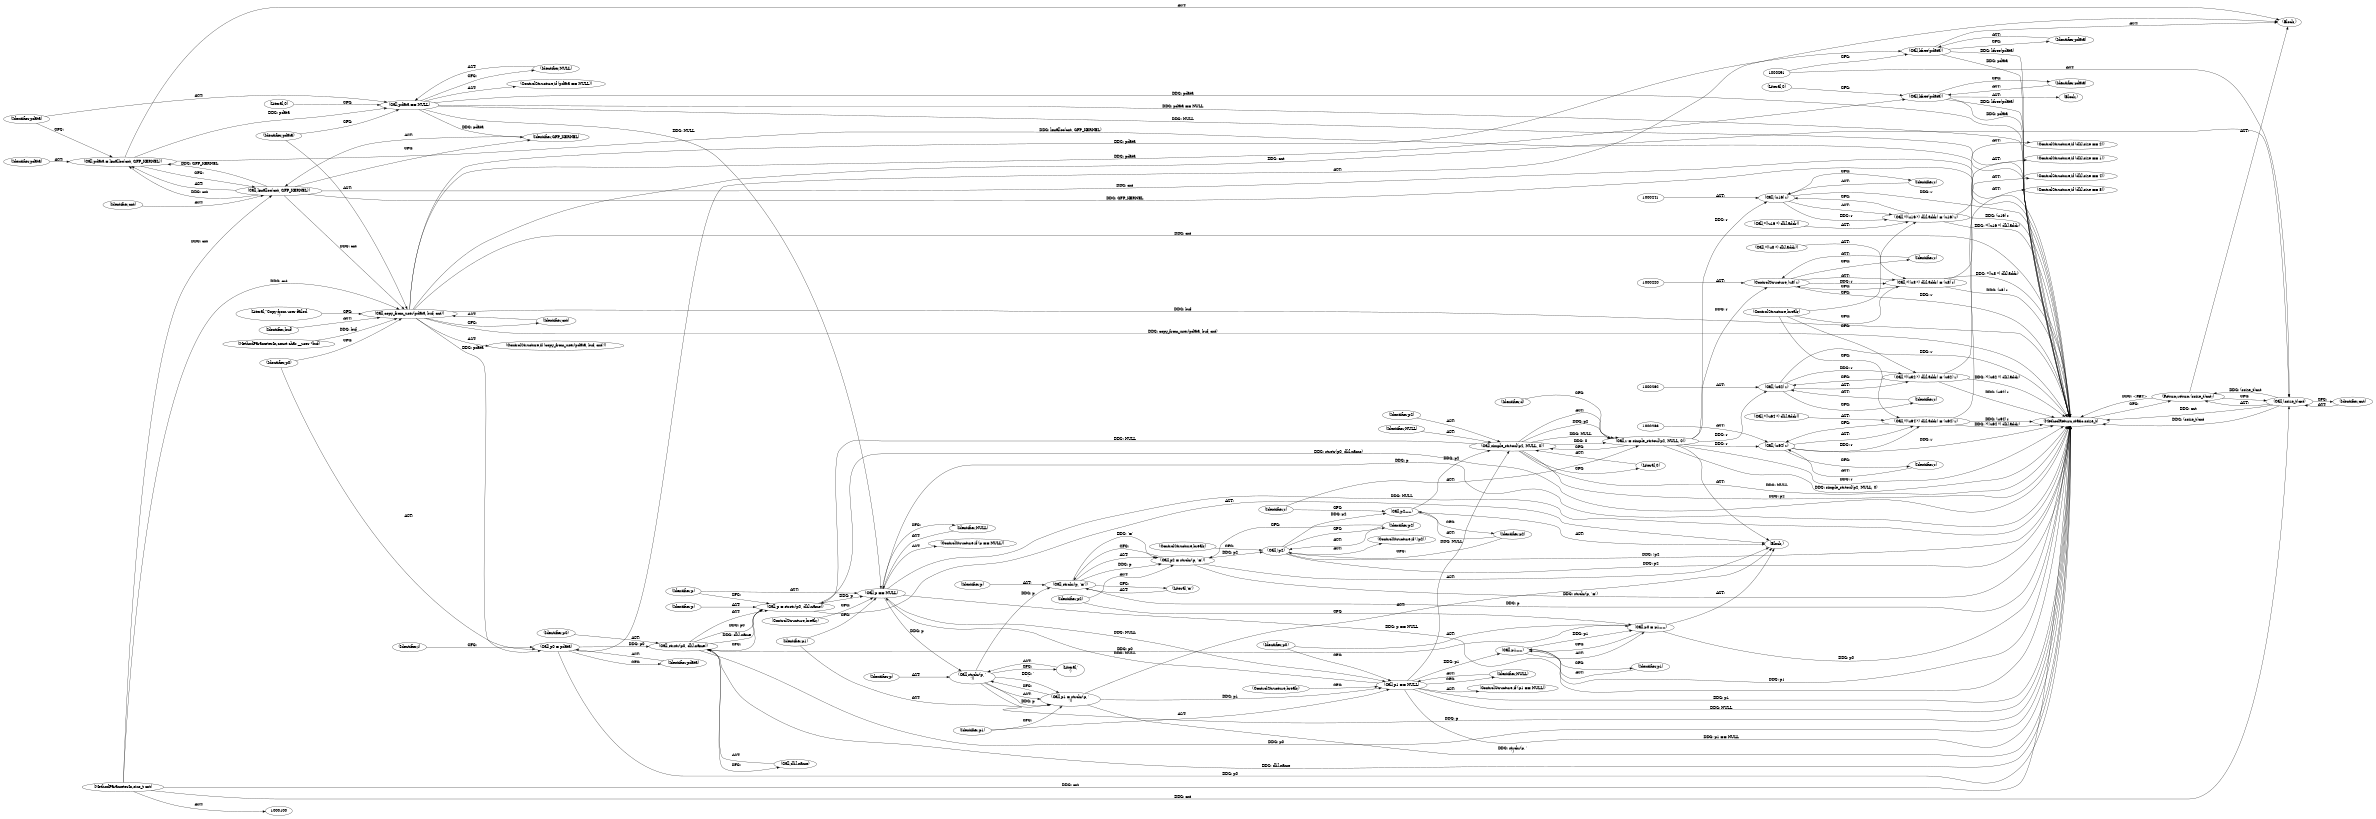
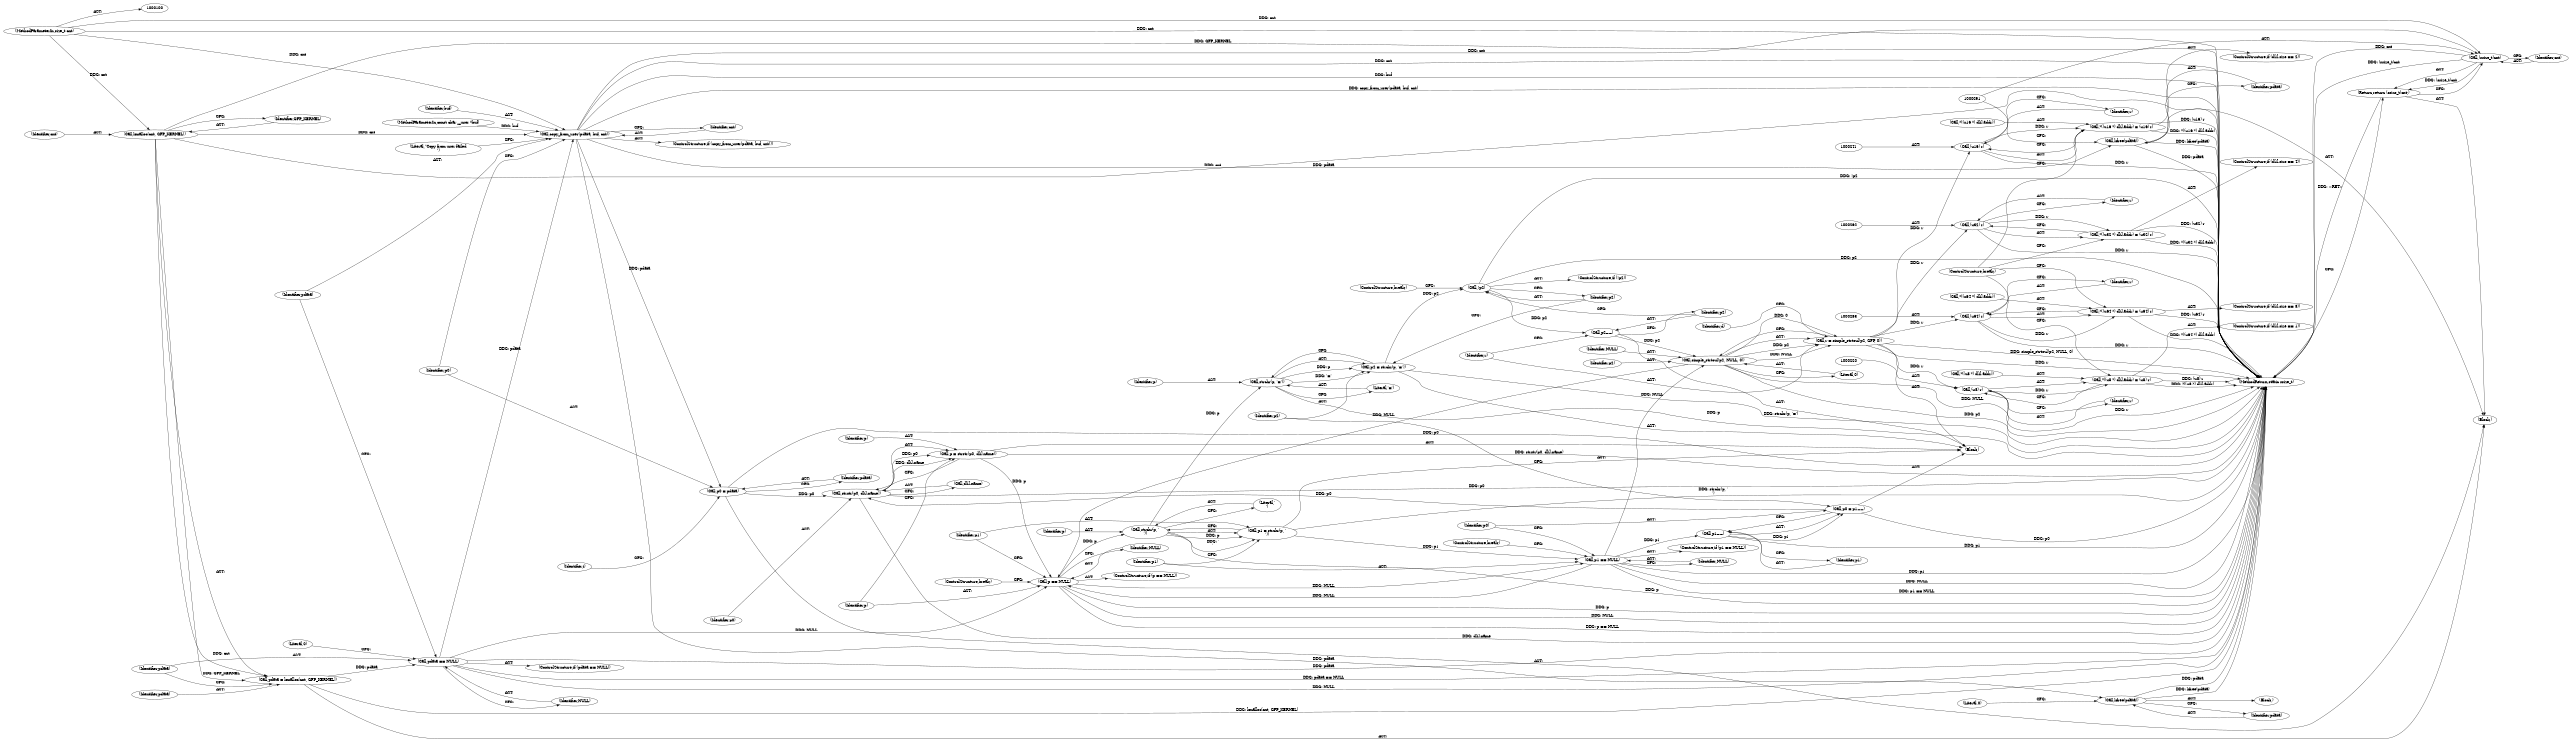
edge "(Call,pdata == NULL)" -> "(Identifier,GFP_KERNEL)": now "(Call,pdata == NULL)" -> "(Call,copy_from_user(pdata, buf, cnt))"
edge "(Call,pdata = kmalloc(cnt, GFP_KERNEL))" -> "(Call,kmalloc(cnt, GFP_KERNEL))": removed, label "CFG:"
node "(ControlStructure,(u8) r)": label "(ControlStructure,(u8) r)" -> "(Call,(u8) r)"
edge "(Call,simple_strtoul(p2, NULL, 0))" -> "(Call,p = strstr(p0, d[i].name))": now "(Call,simple_strtoul(p2, NULL, 0))" -> "(Call,p == NULL)"
node "(Call,r = simple_strtoul(p2, NULL, 0))": label "(Call,r = simple_strtoul(p2, NULL, 0))" -> "(Call,r = simple_strtoul(p2, GFP, 0))"
